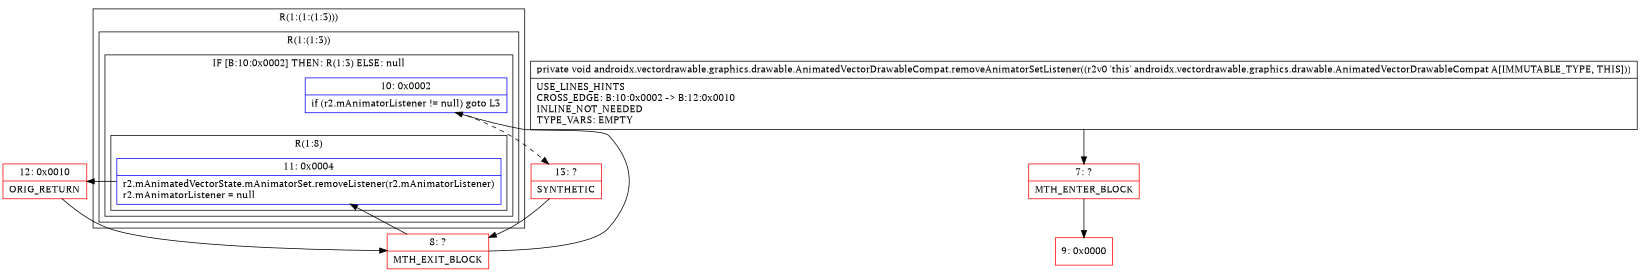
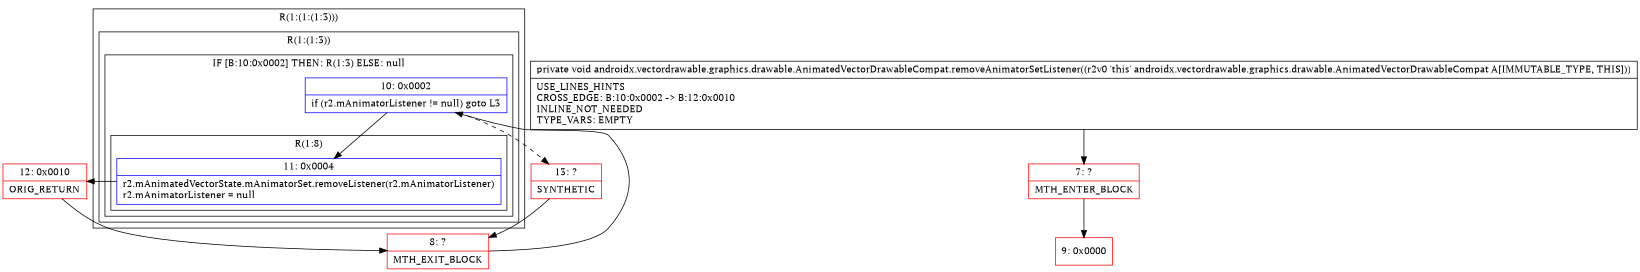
edge "8: ?" -> "11: 0x0004": now "10: 0x0002" -> "11: 0x0004"
